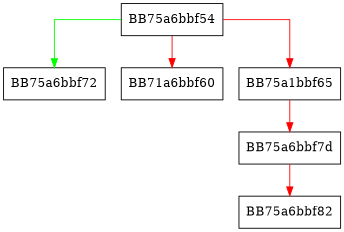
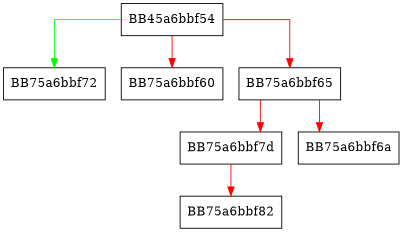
node "BB75a6bbf54": label "BB75a6bbf54" -> "BB45a6bbf54"
node "BB71a6bbf60": label "BB71a6bbf60" -> "BB75a6bbf60"
node "BB75a1bbf65": label "BB75a1bbf65" -> "BB75a6bbf65"
node "BB75a6bbf6a": added
